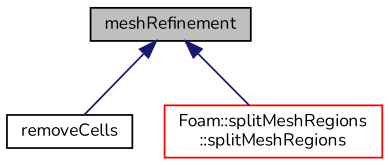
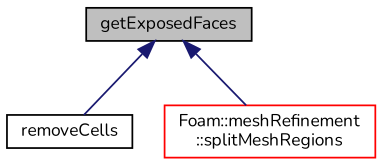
node "meshRefinement": label "meshRefinement" -> "getExposedFaces"
node "Foam::splitMeshRegions ::splitMeshRegions": label "Foam::splitMeshRegions ::splitMeshRegions" -> "Foam::meshRefinement ::splitMeshRegions"
